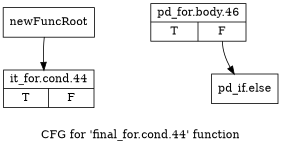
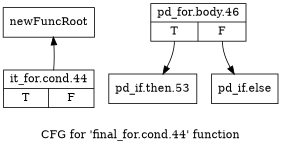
edge "newFuncRoot" -> "it_for.cond.44": reversed
node "pd_if.then.53": added
